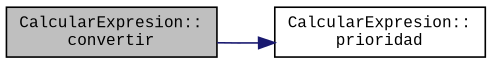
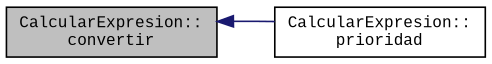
edge "CalcularExpresion:: convertir" -> "CalcularExpresion:: prioridad": reversed
